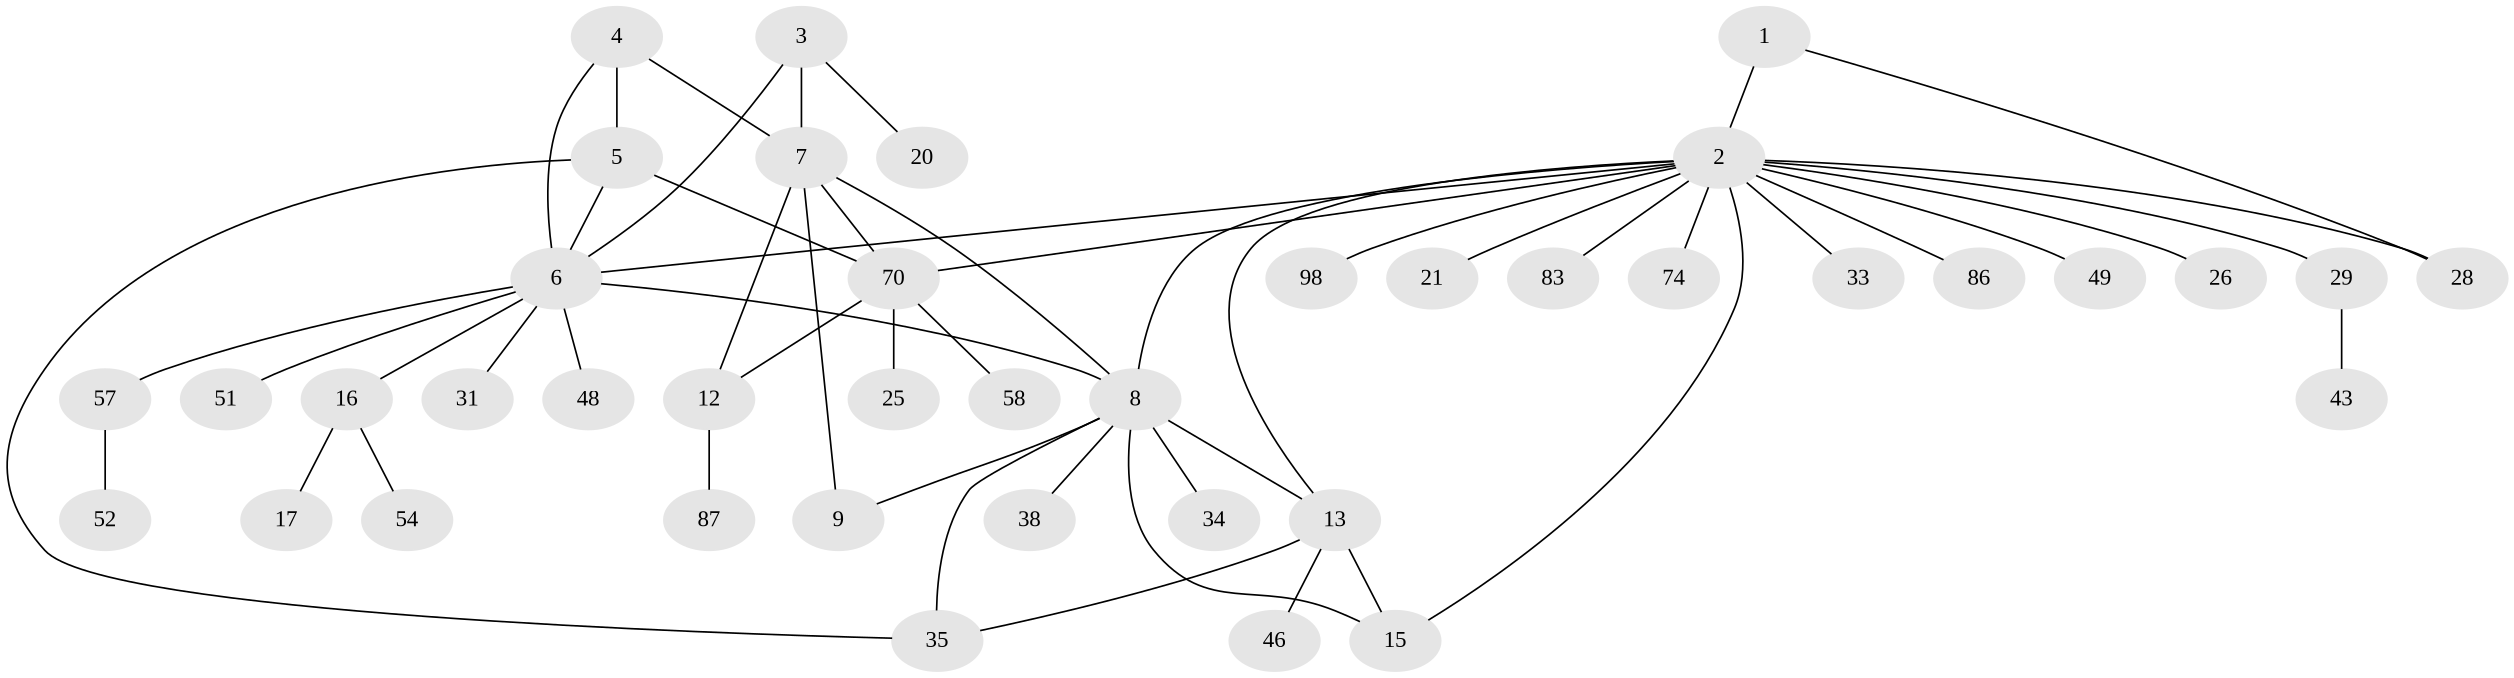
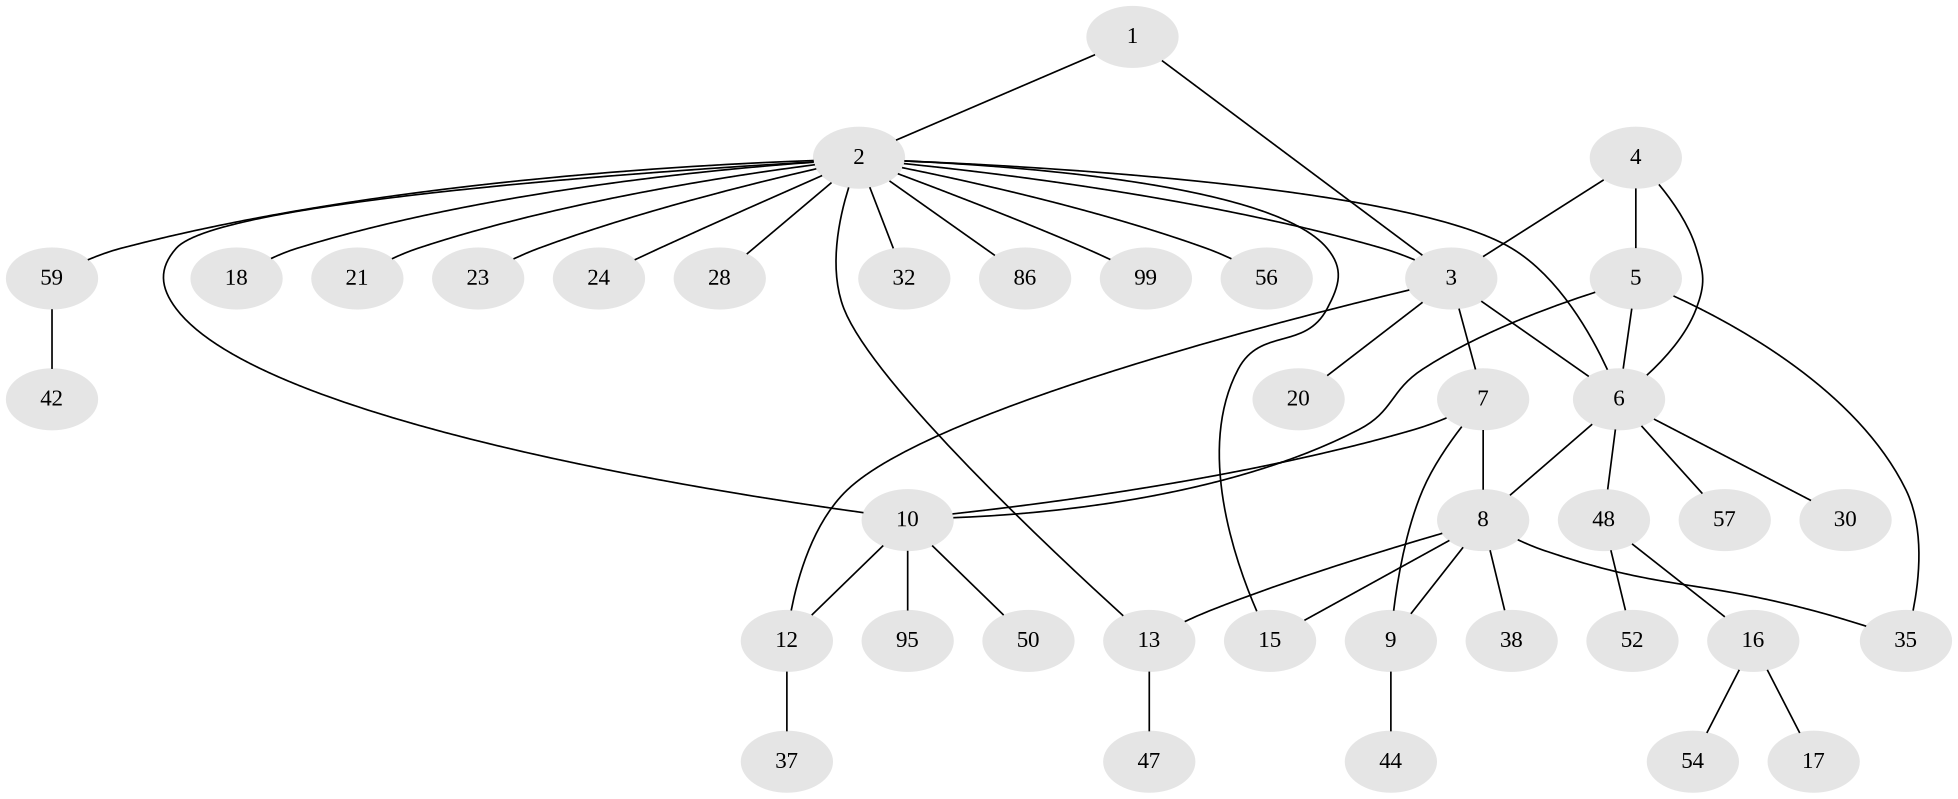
edge "4" -- "7": now "4" -- "3"
edge "1" -- "28": now "1" -- "3"
edge "2" -- "8": now "2" -- "3"
edge "7" -- "12": now "3" -- "12"
node "70": label "70" -> "10"
node "98": label "98" -> "18"
node "83": label "83" -> "23"
node "74": label "74" -> "24"
node "33": label "33" -> "32"
node "49": label "49" -> "99"
node "26": label "26" -> "56"
node "29": label "29" -> "59"
edge "6" -- "16": now "48" -- "16"
node "51": removed
node "31": label "31" -> "30"
node "25": label "25" -> "95"
node "58": label "58" -> "50"
node "43": label "43" -> "42"
edge "57" -- "52": now "48" -- "52"
node "87": label "87" -> "37"
node "34": removed
edge "13" -- "15": removed
edge "13" -- "35": removed
node "46": label "46" -> "47"
node "44": added
